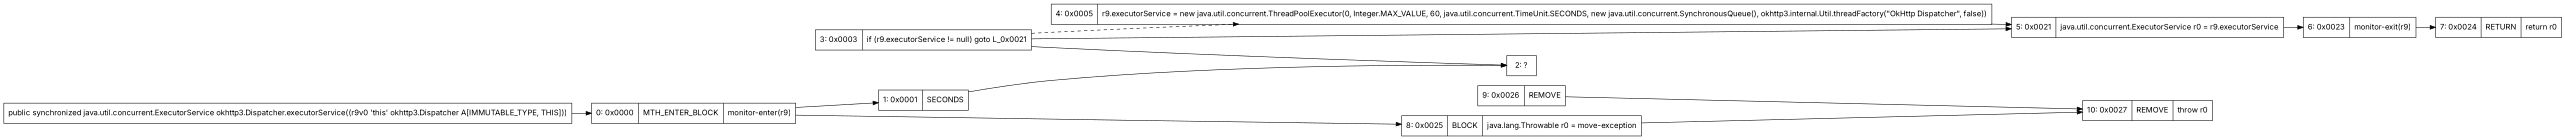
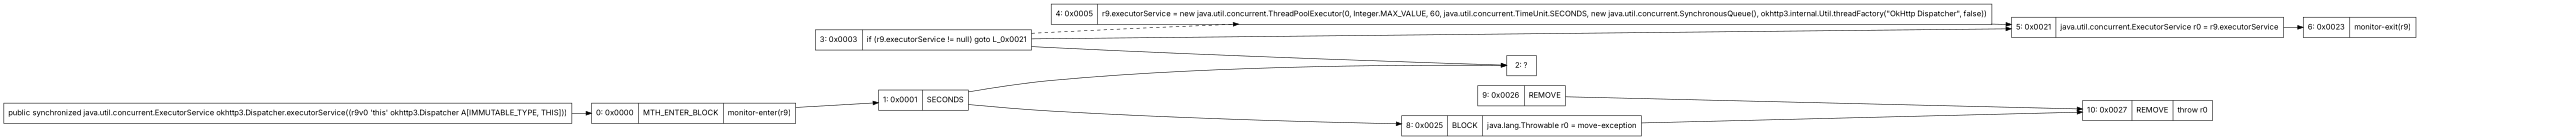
node "7: 0x0024": removed
edge "0: 0x0000" -> "8: 0x0025": now "1: 0x0001" -> "8: 0x0025"
